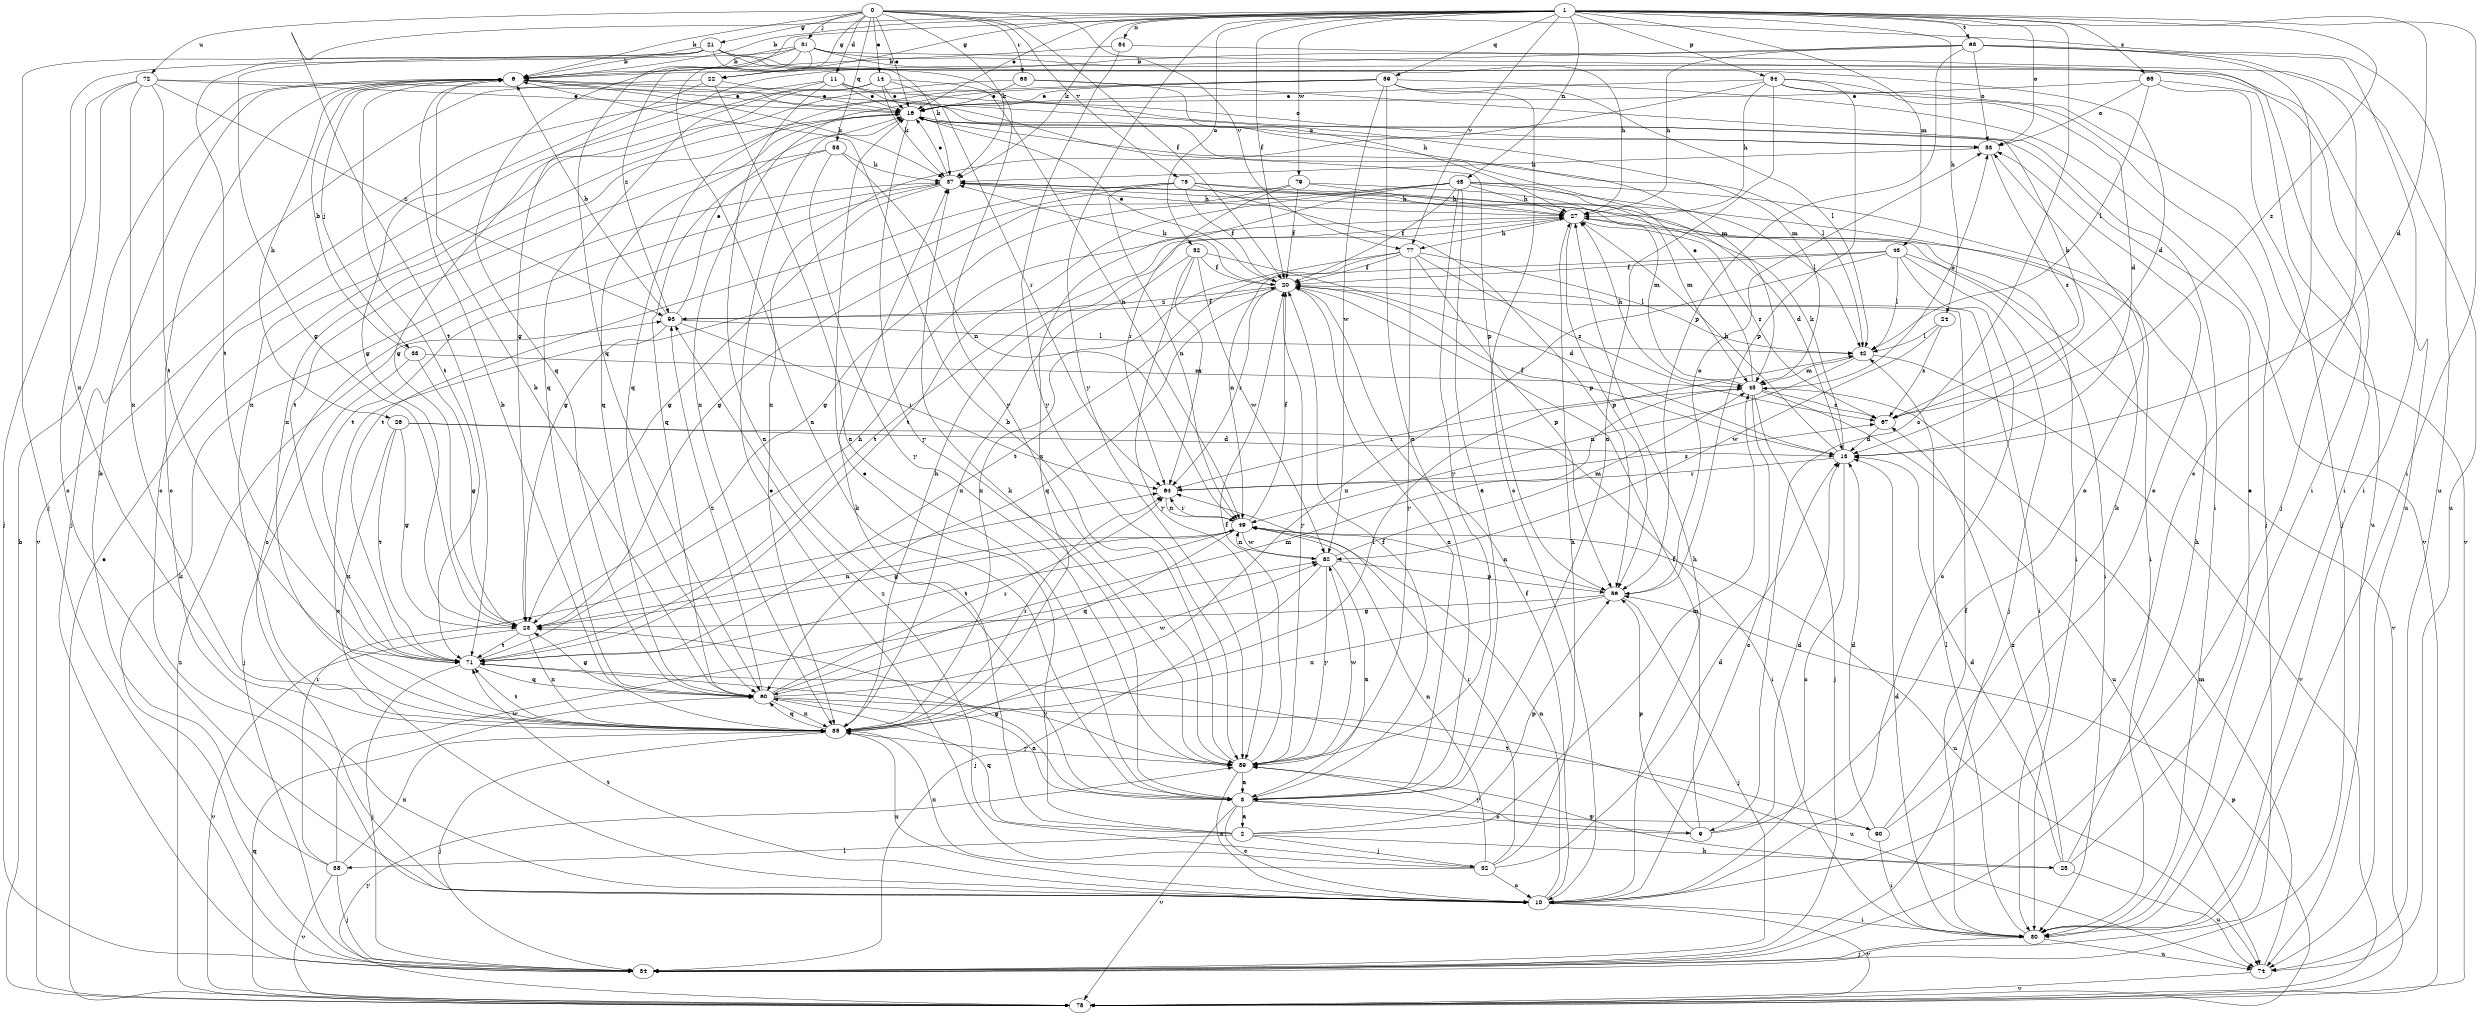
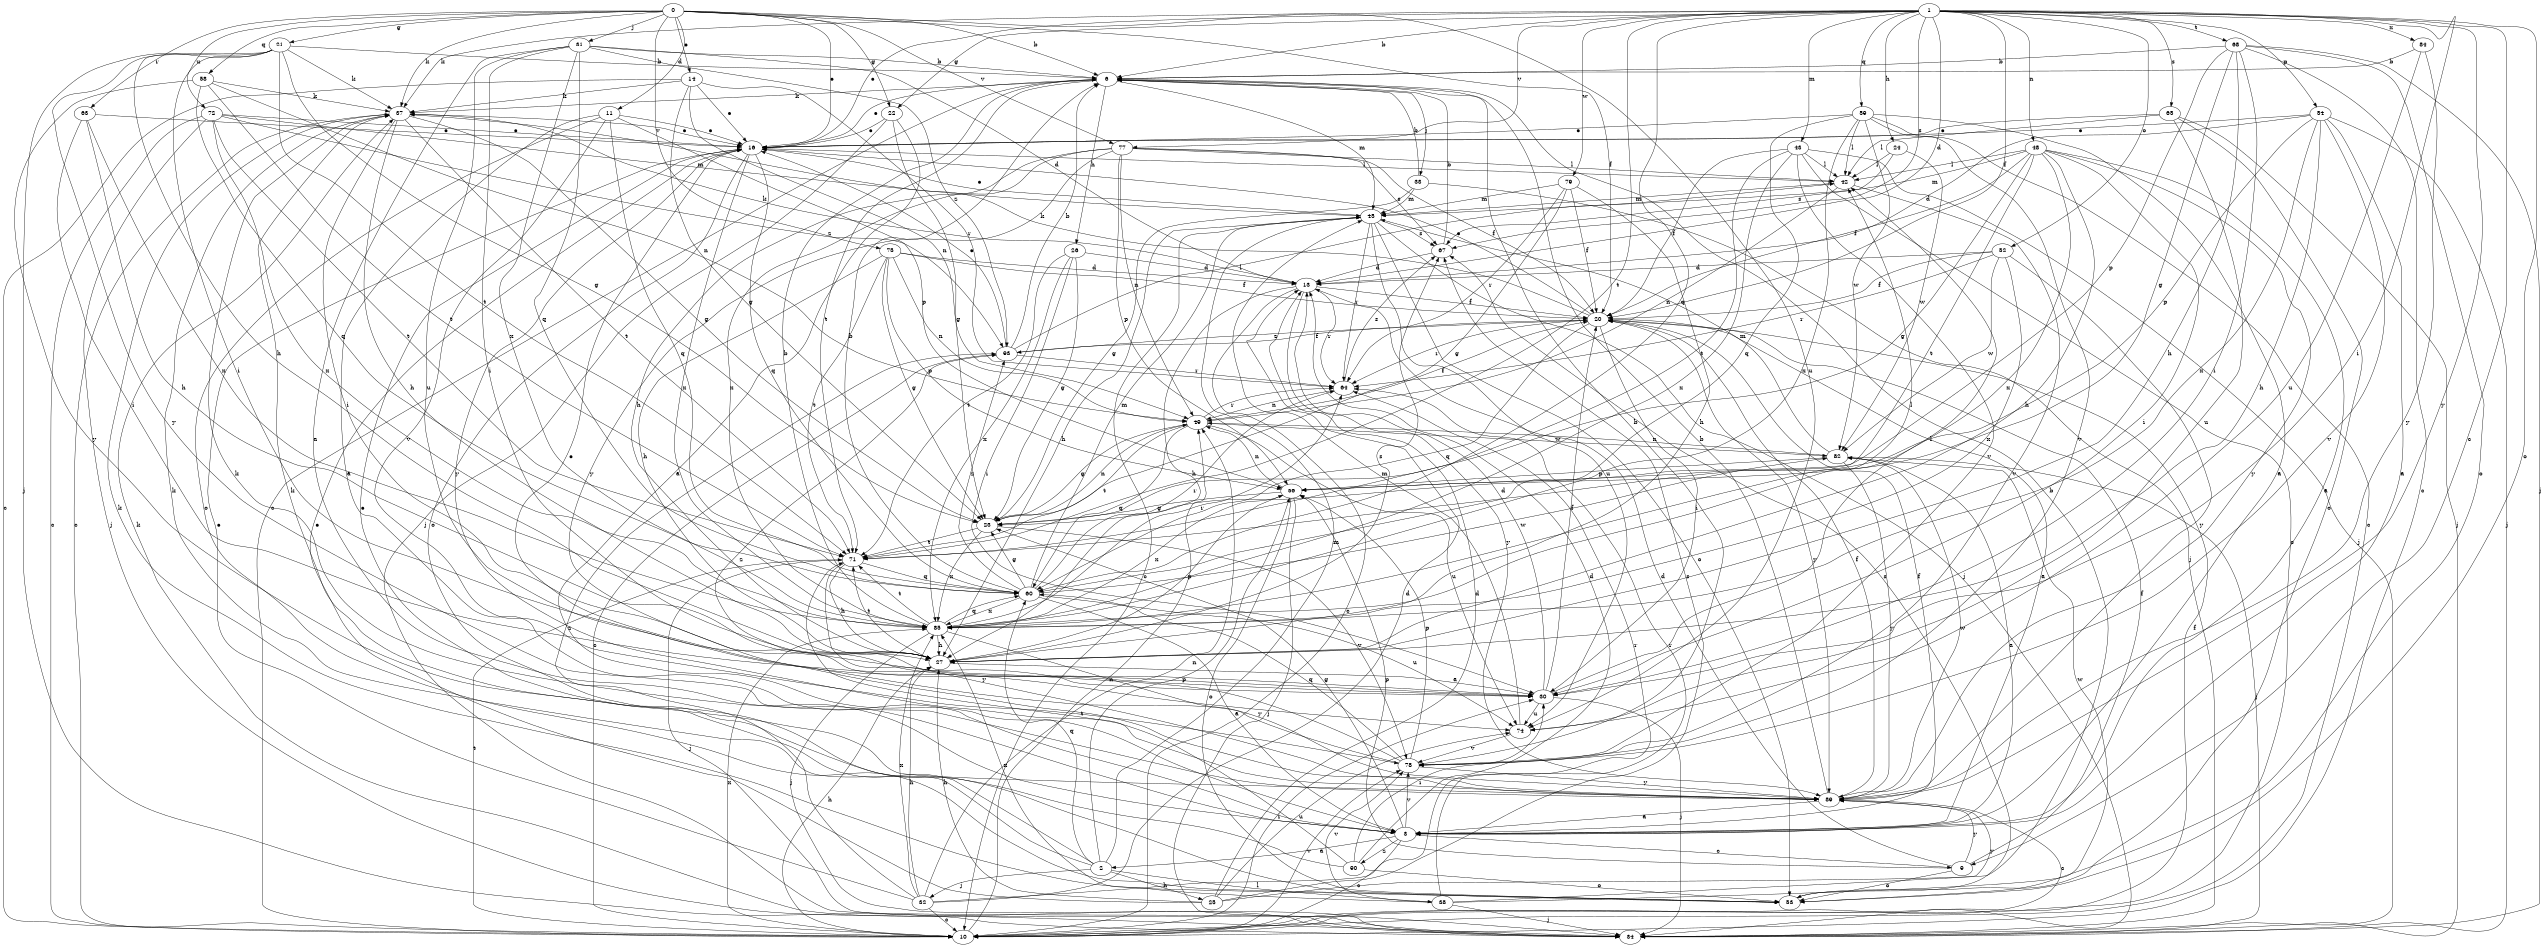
edge "6" -> "16": reversed
edge "27" -> "77": reversed
edge "27" -> "30": label "i" -> "a"
edge "13" -> "89": added, label "y"
